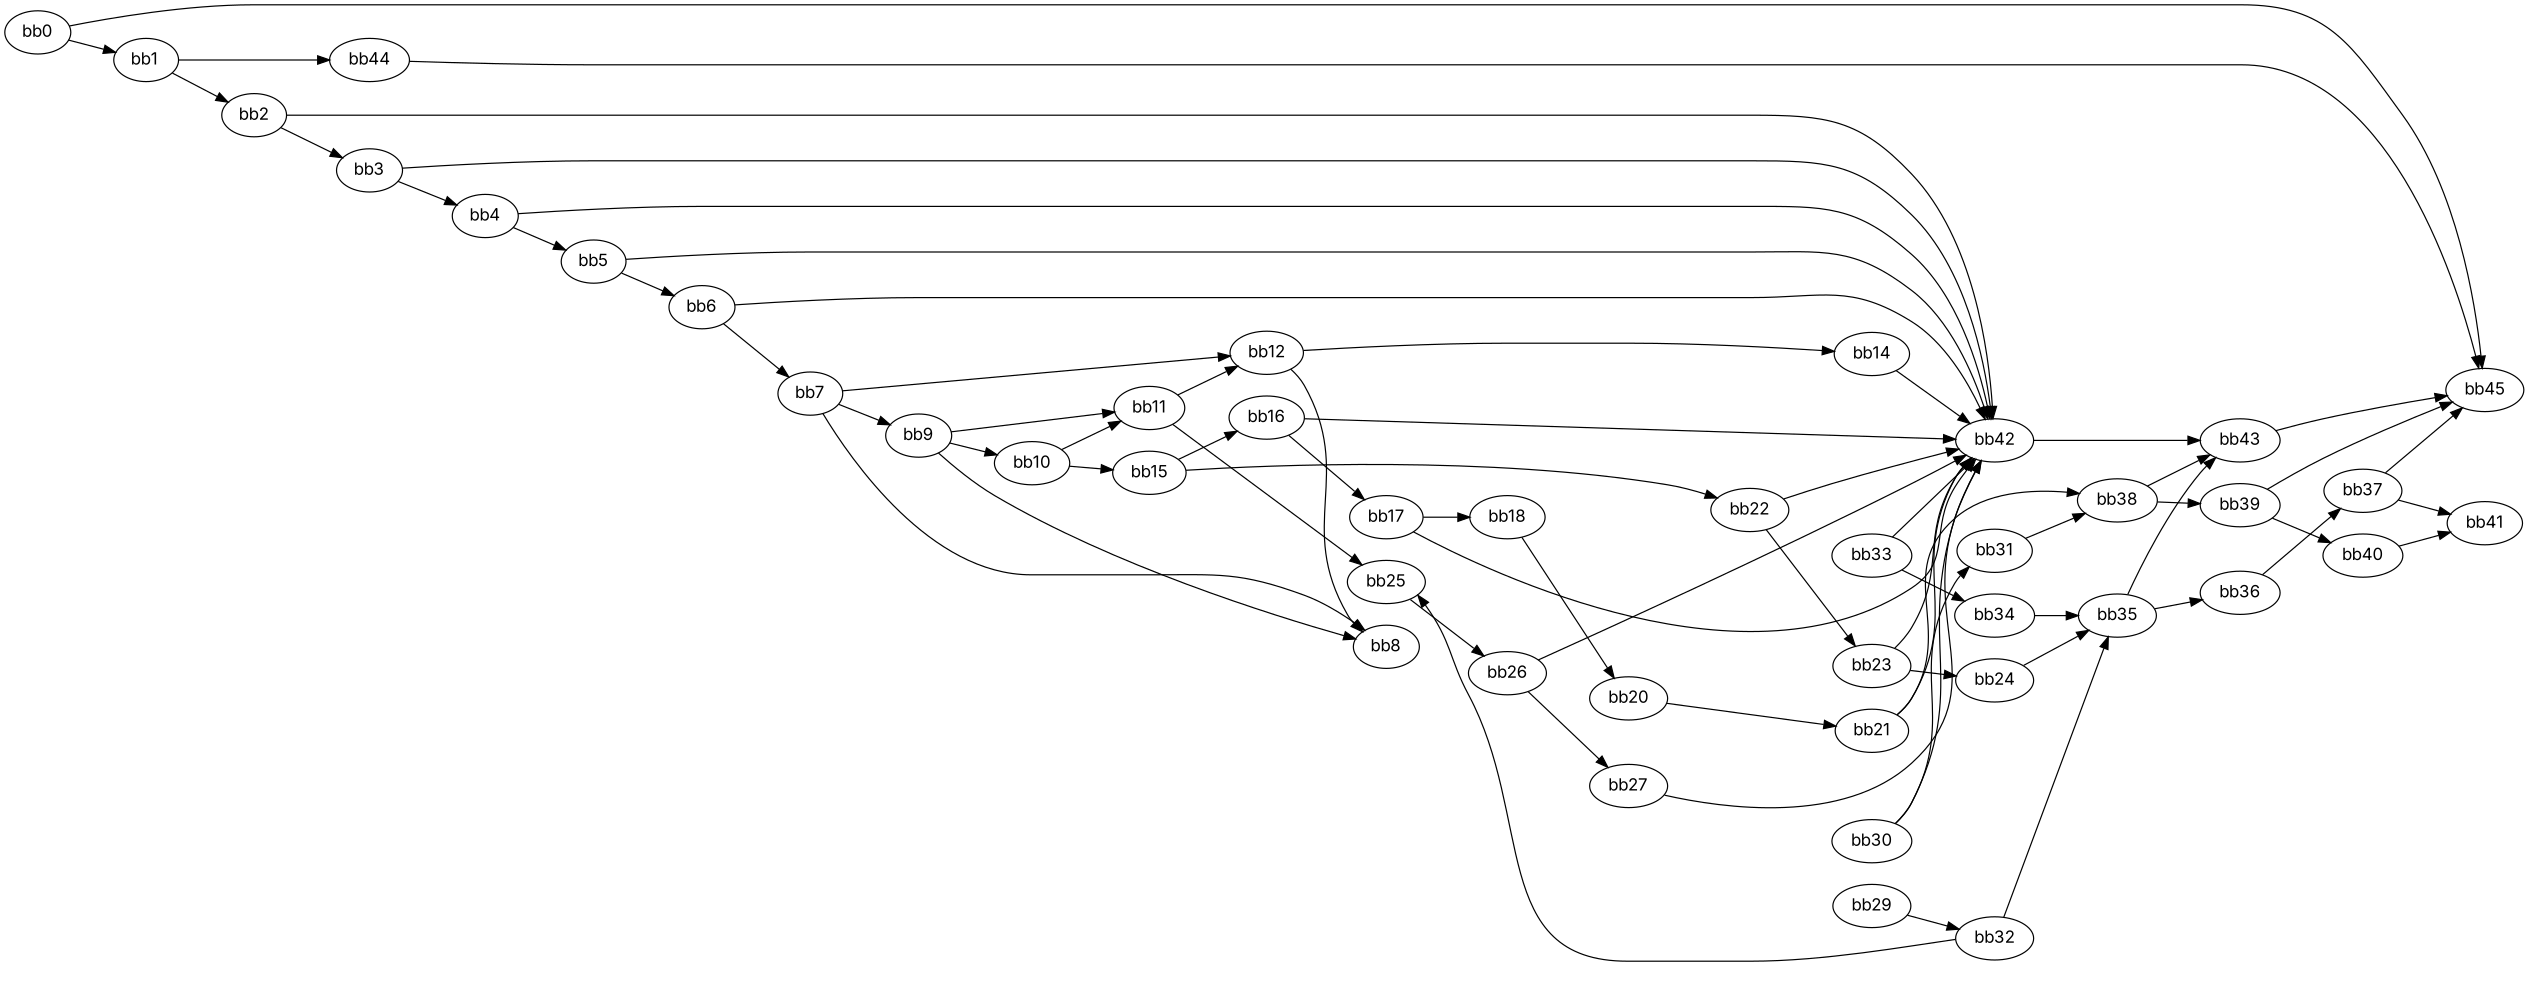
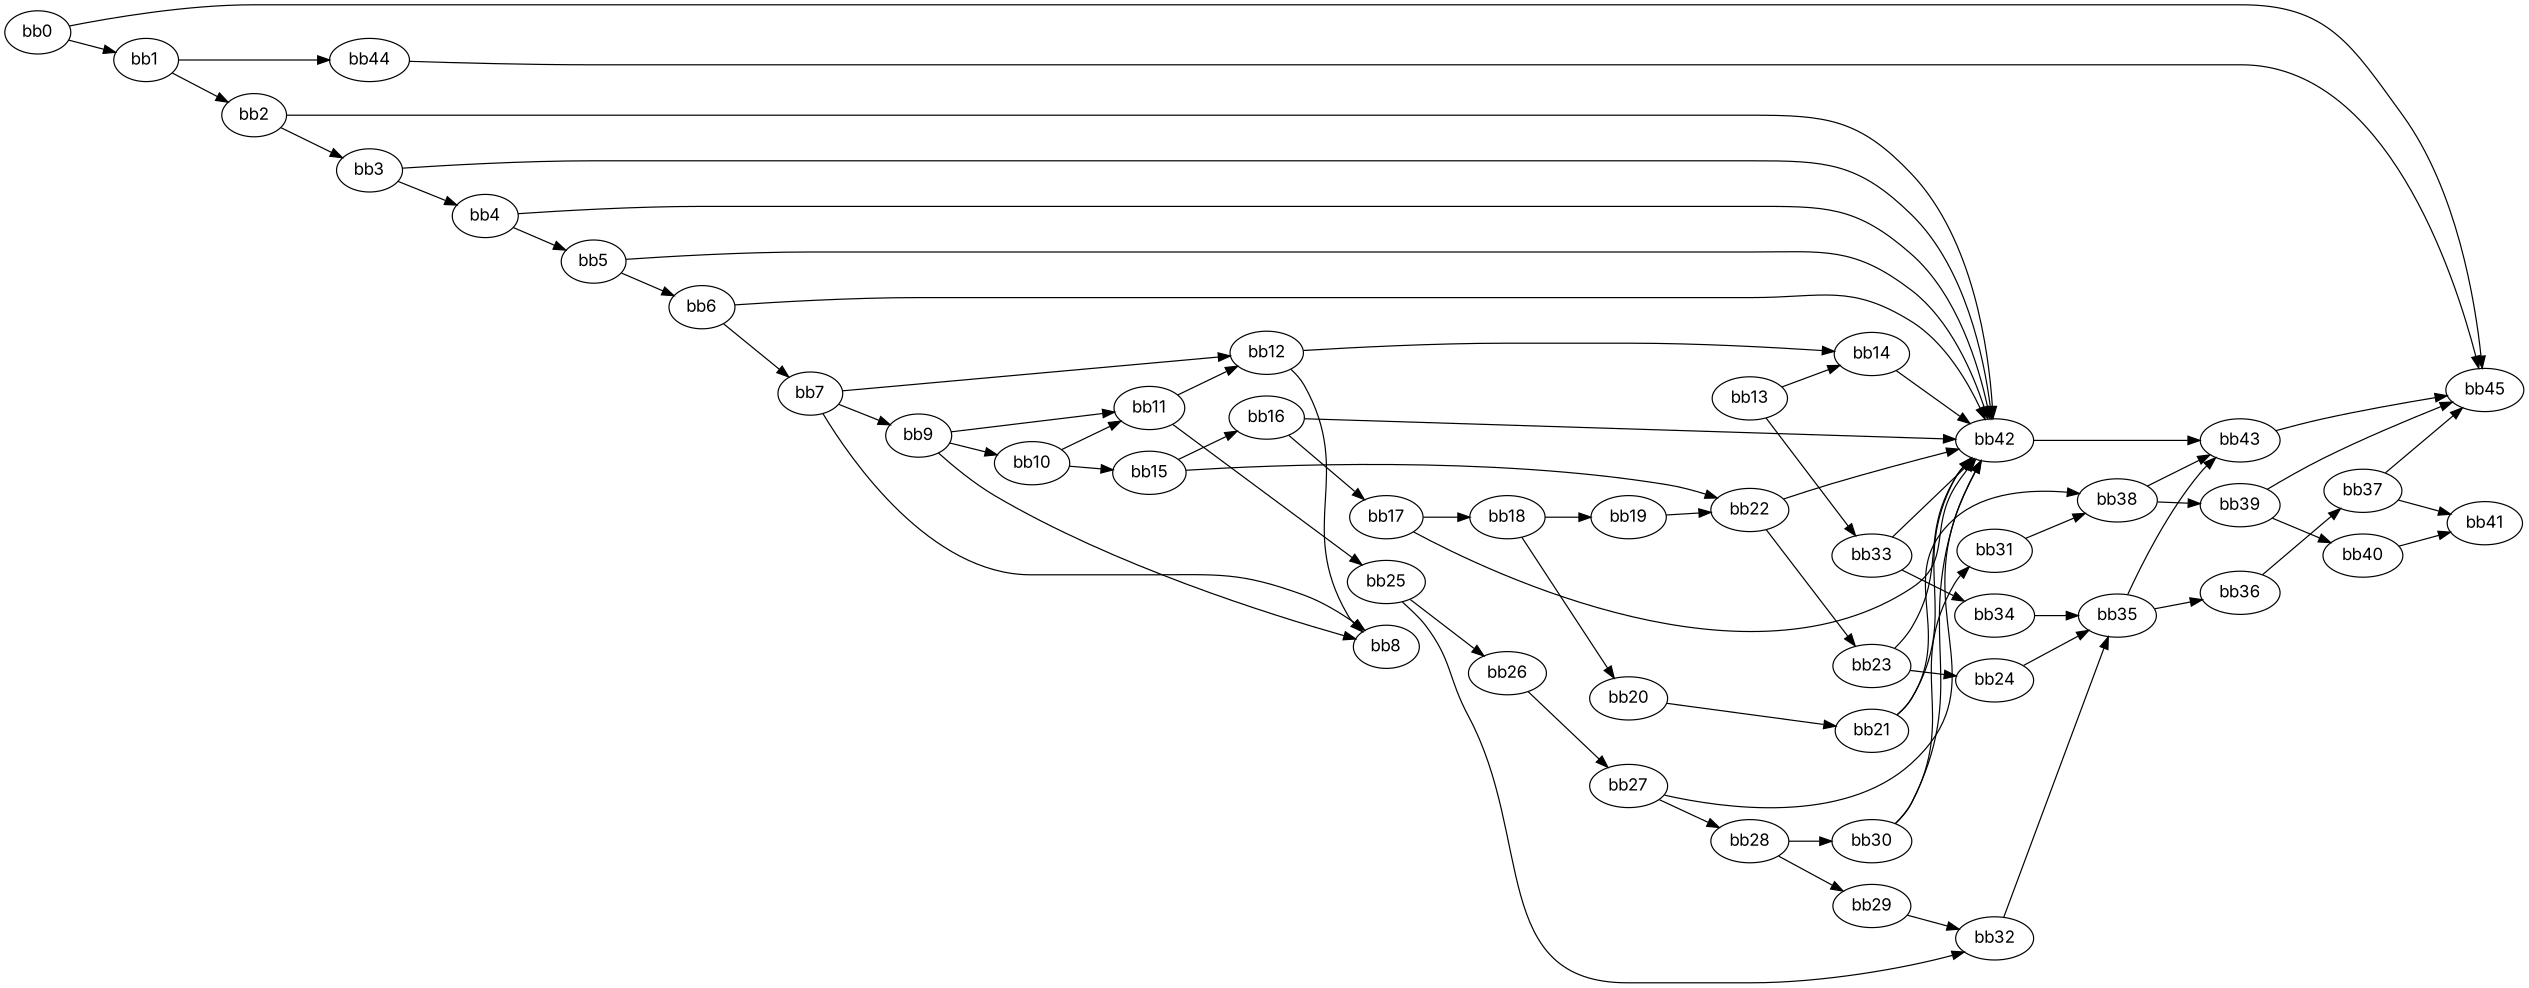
node "bb13": added
node "bb19": added
edge "bb26" -> "bb42": removed
node "bb28": added
edge "bb32" -> "bb25": reversed
